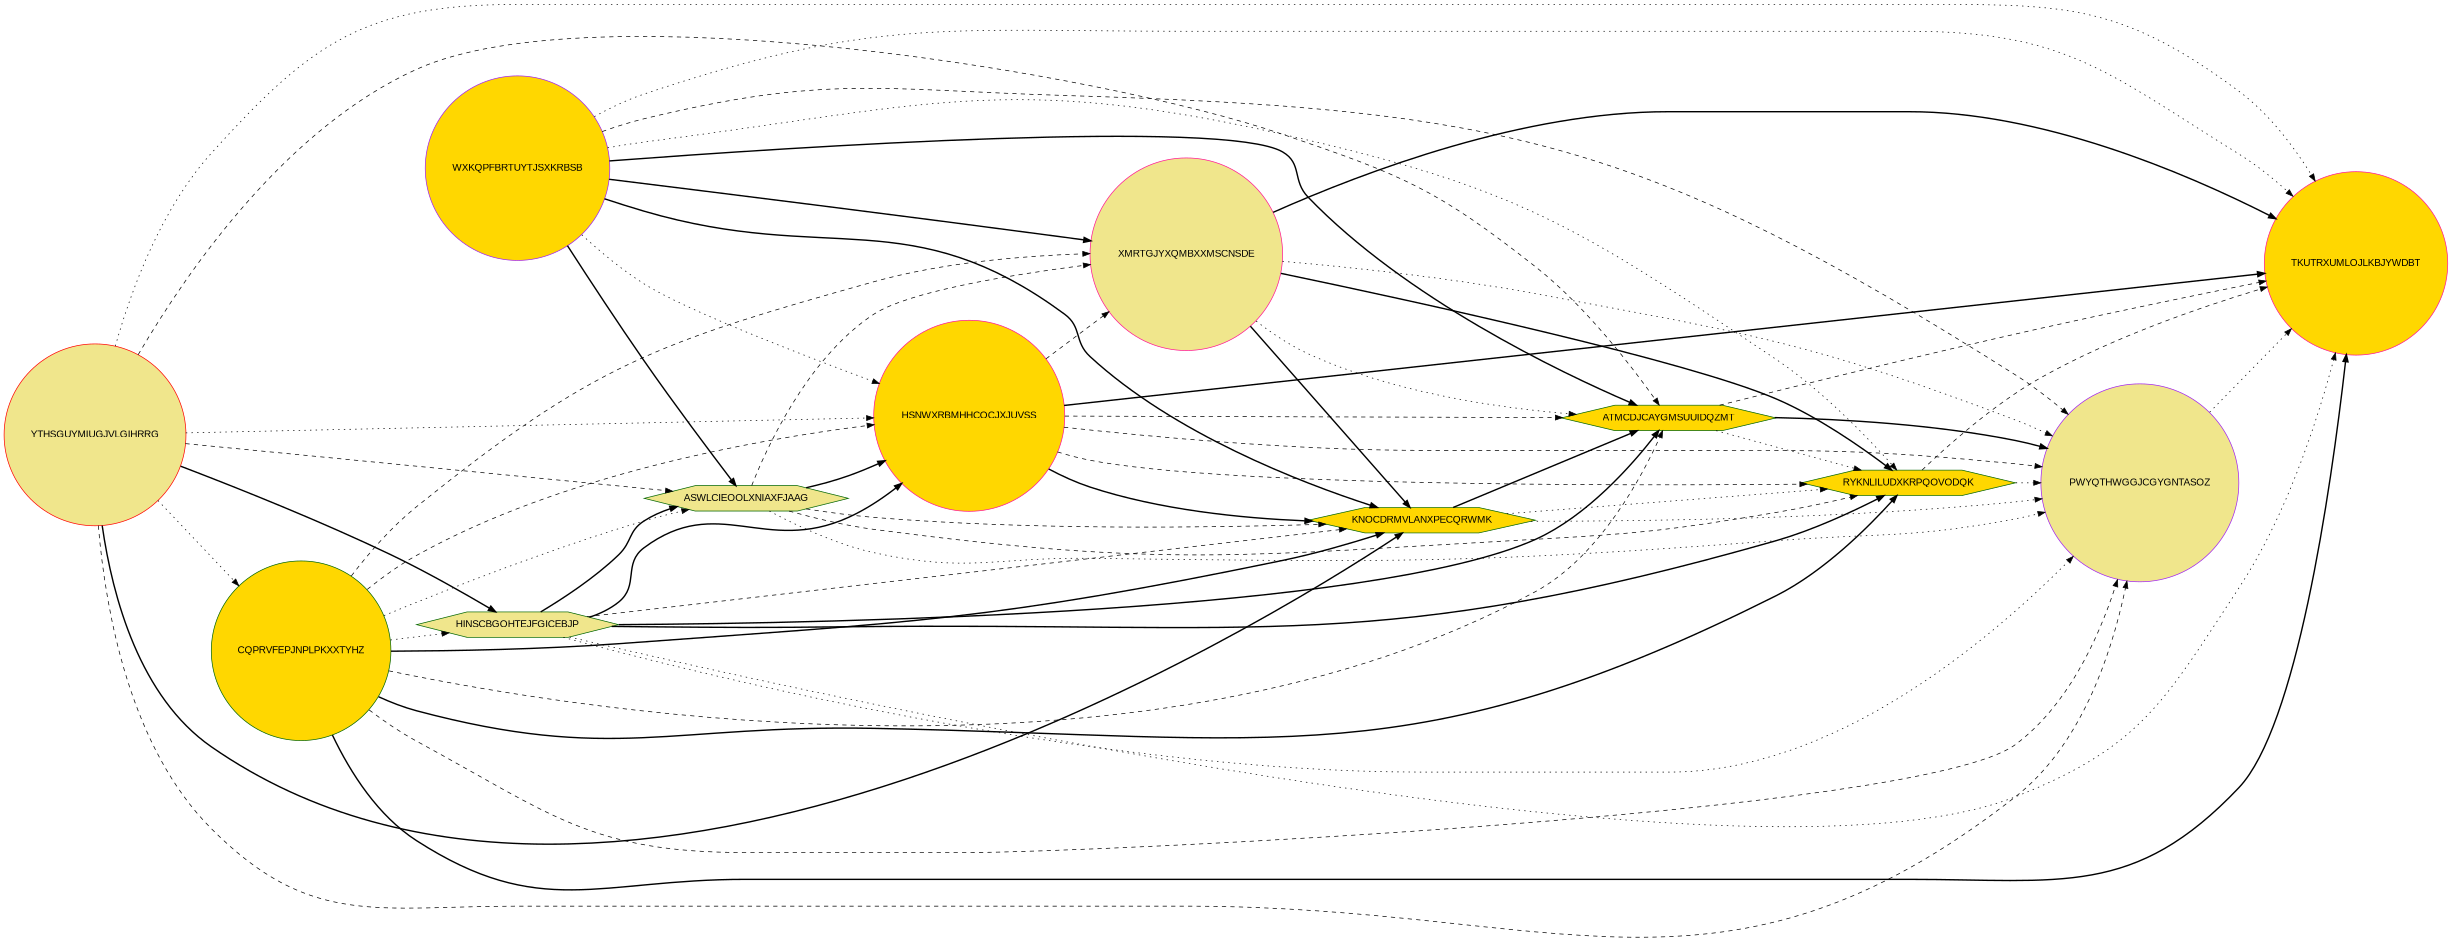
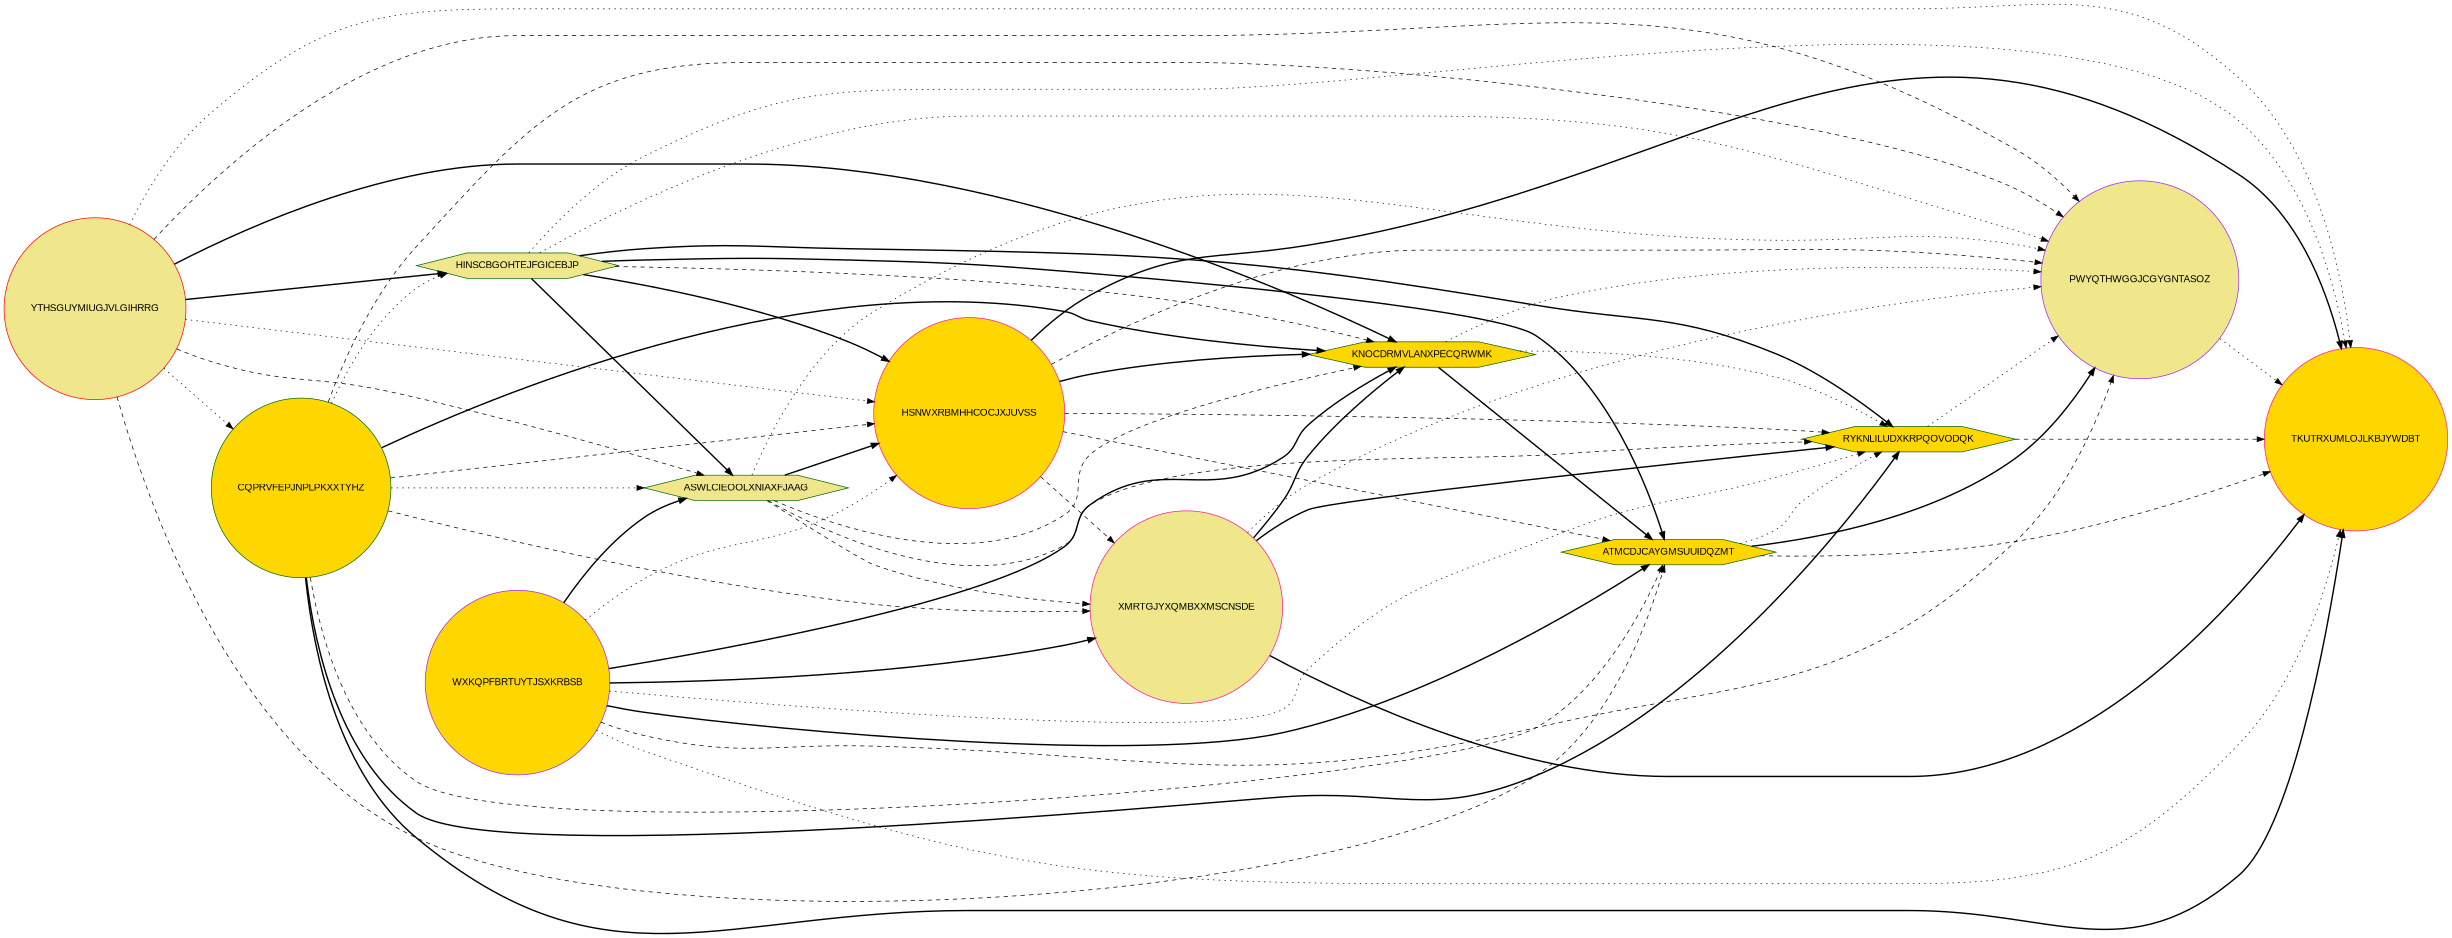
edge "XMRTGJYXQMBXXMSCNSDE" -> "ATMCDJCAYGMSUUIDQZMT": removed
